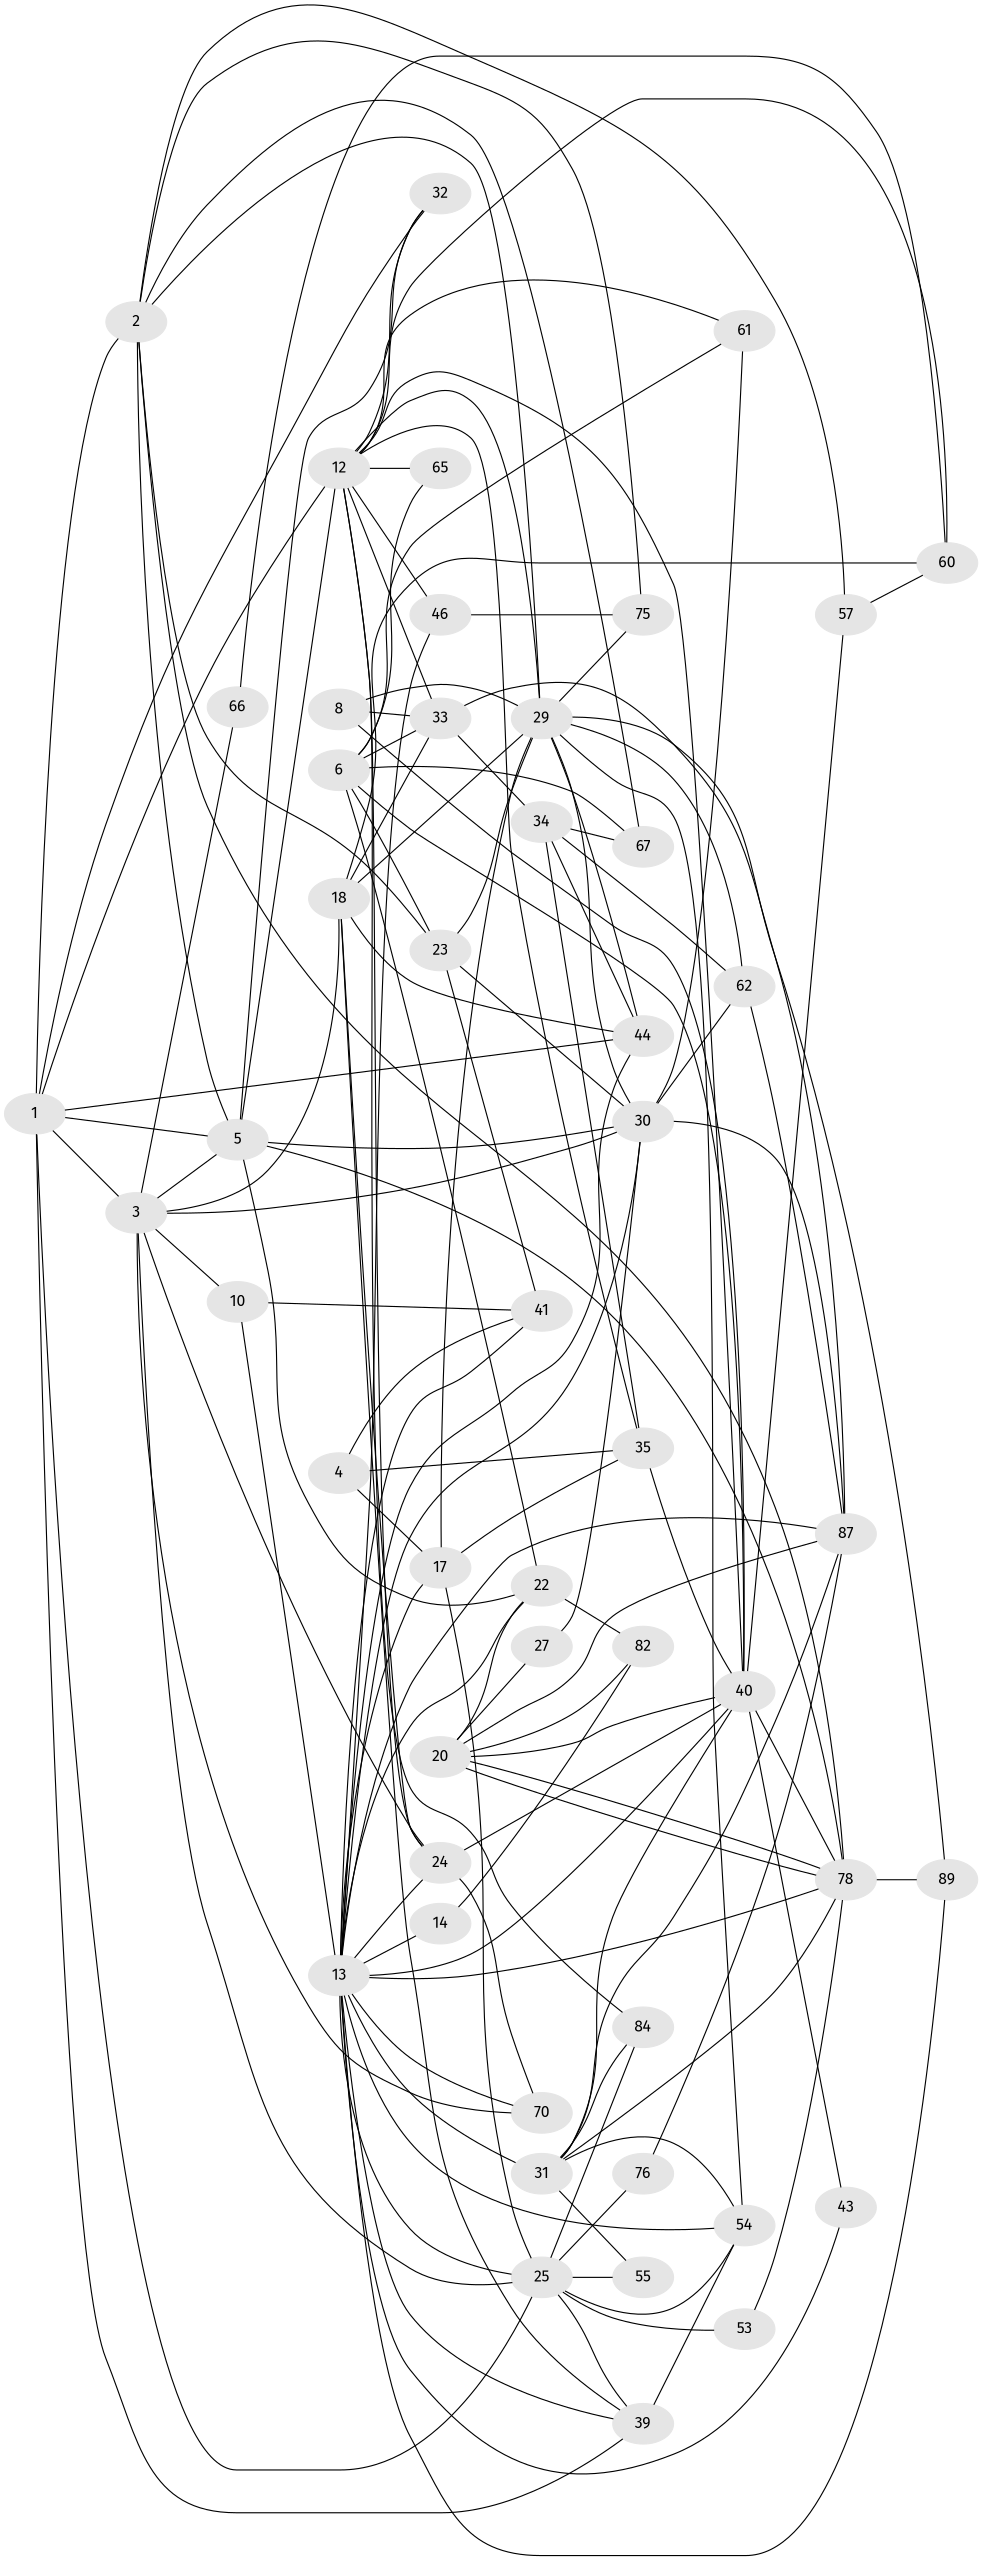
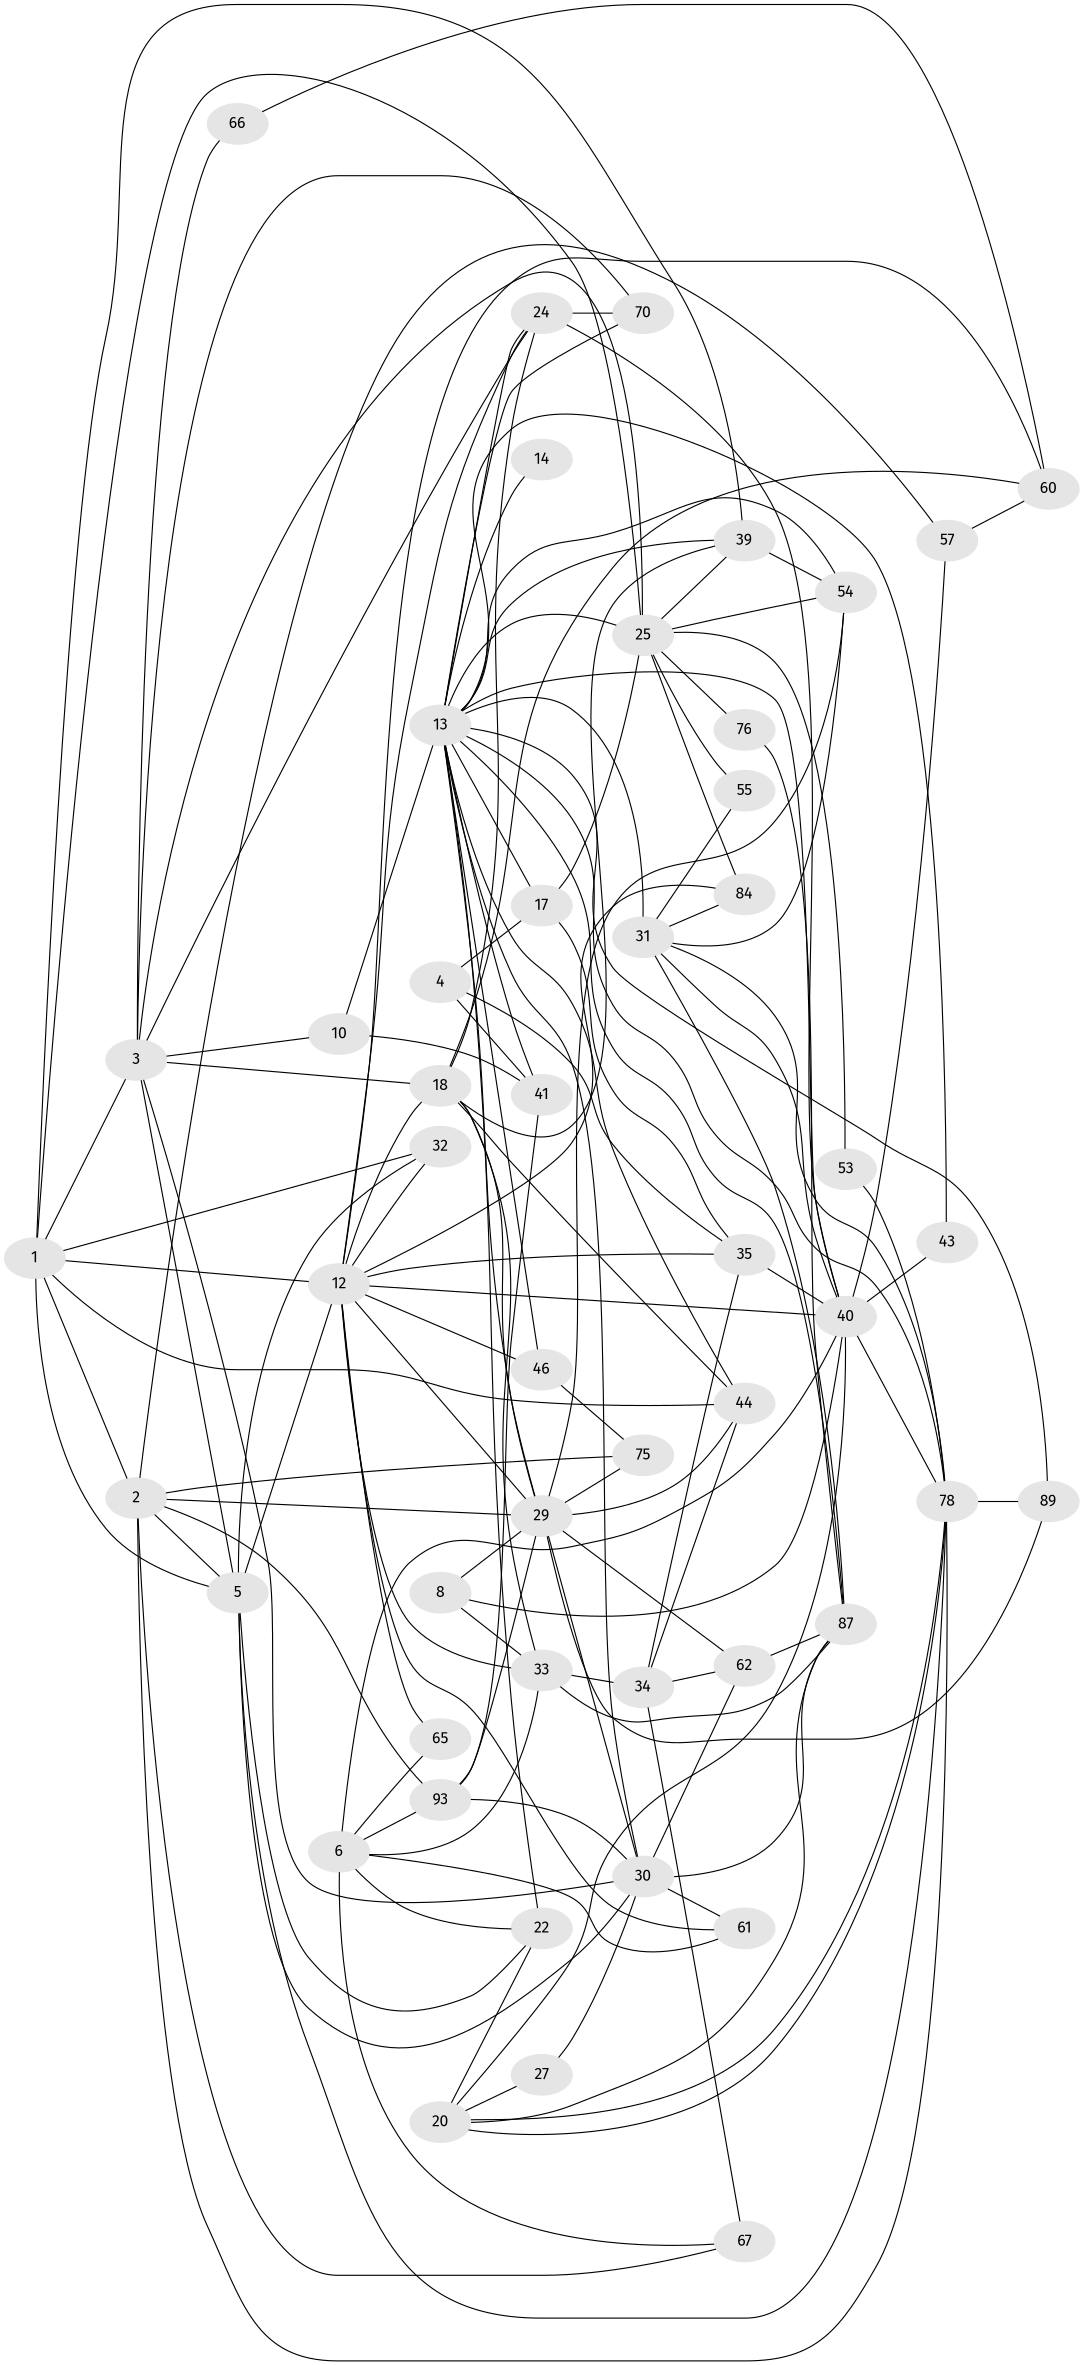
node "23": label "23" -> "93"
edge "29" -- "17": now "29" -- "13"
edge "18" -- "12": added
node "82": removed
